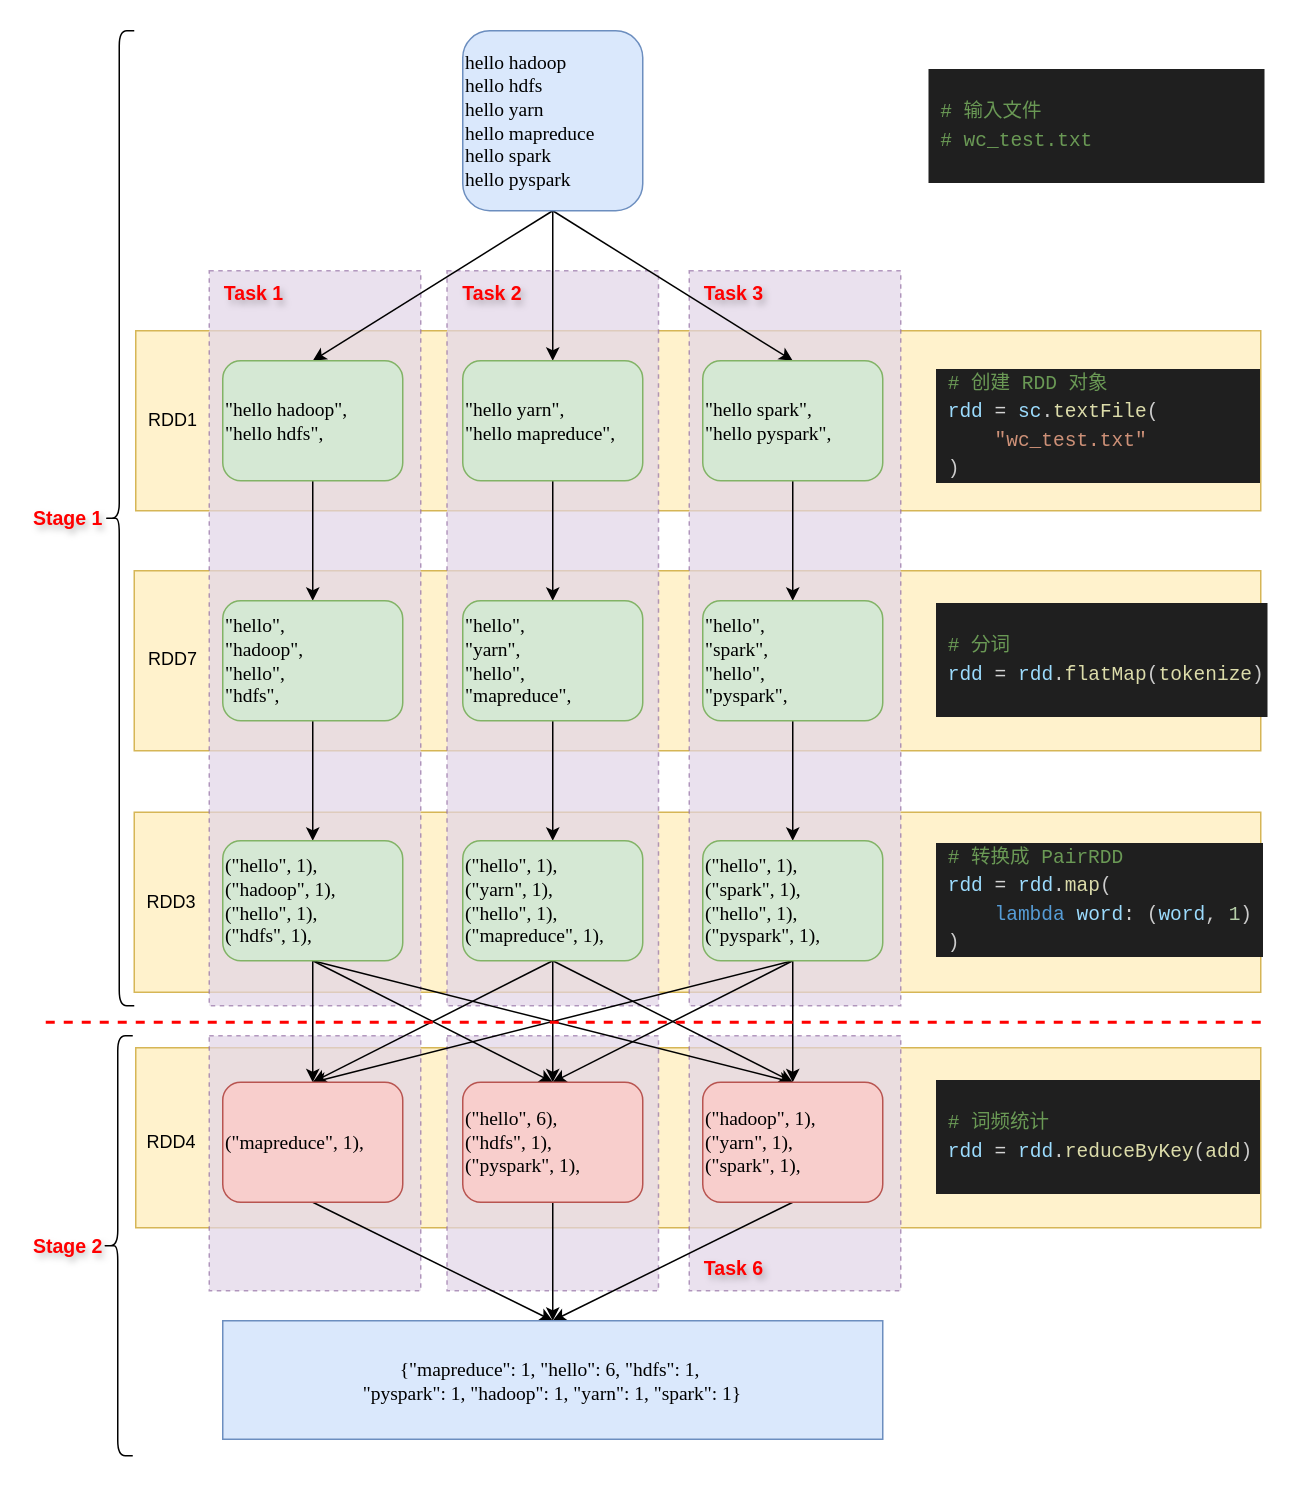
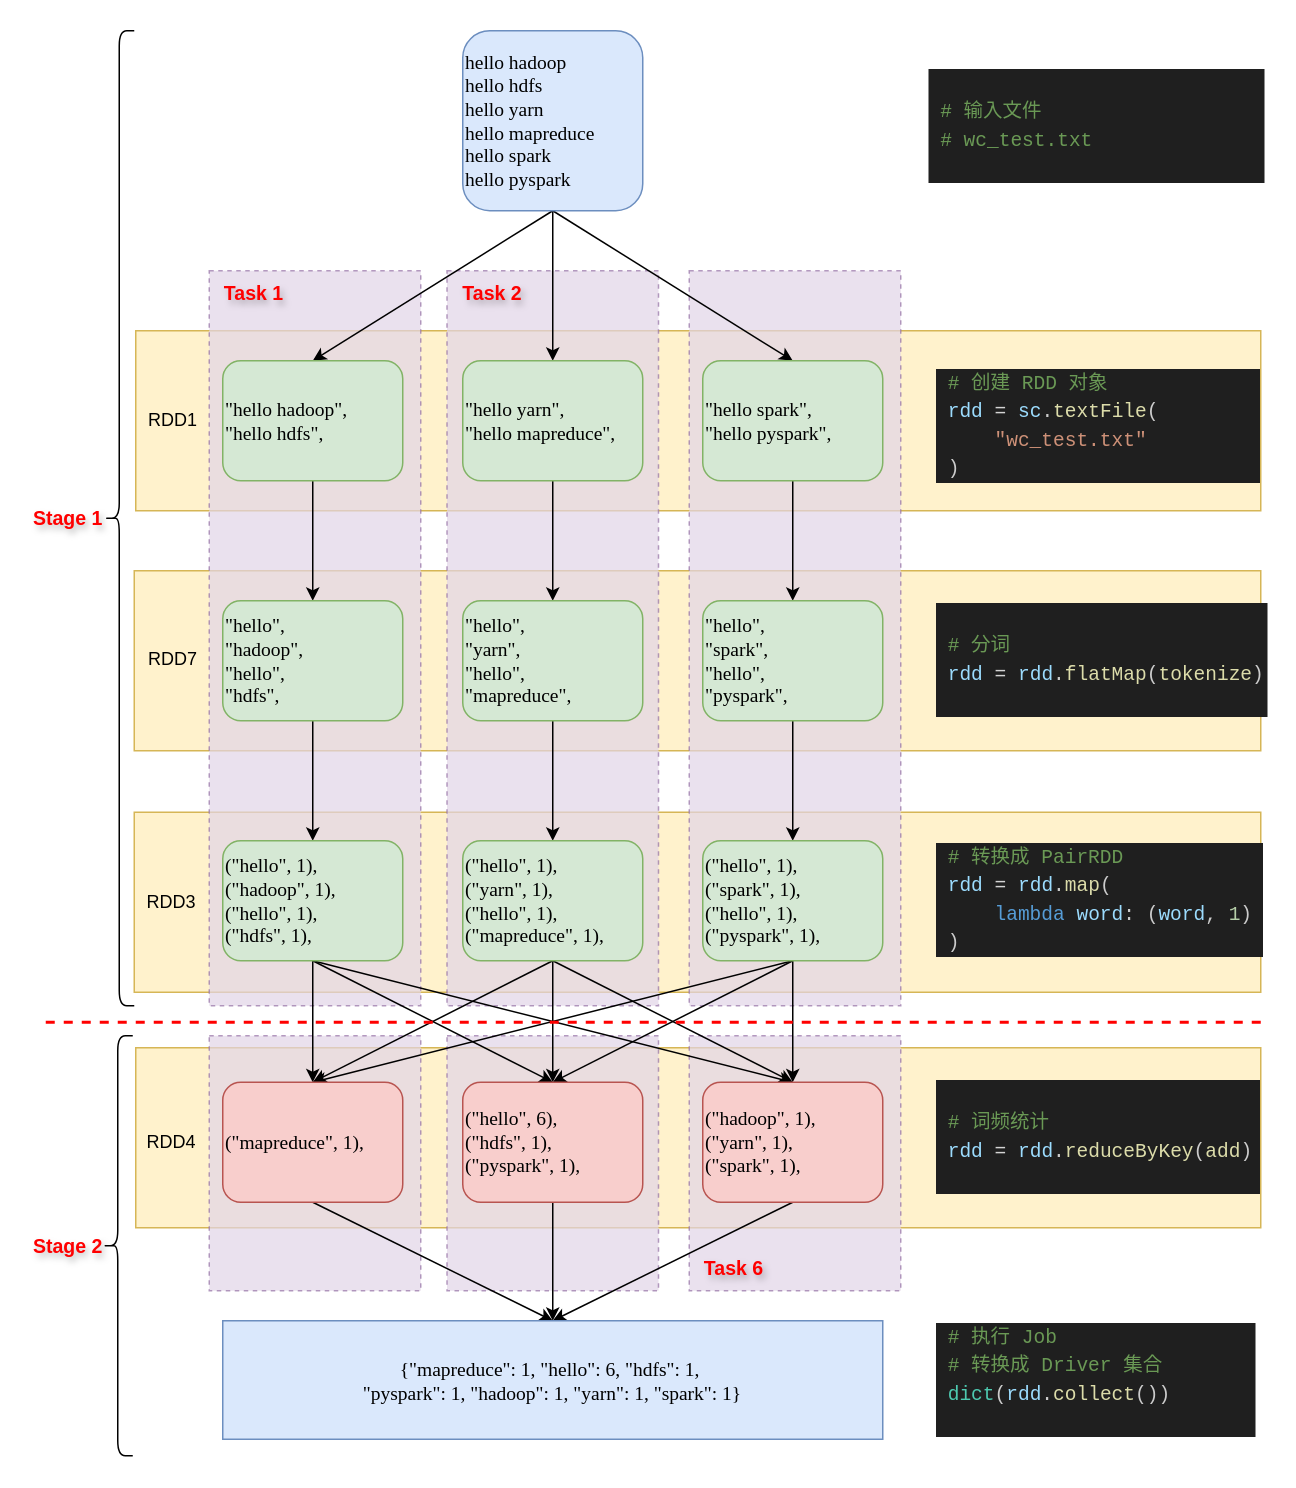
node "Task 3": removed
node "# 执行 Job # 转换成 Driver 集合 dict(rdd.collect())": added
